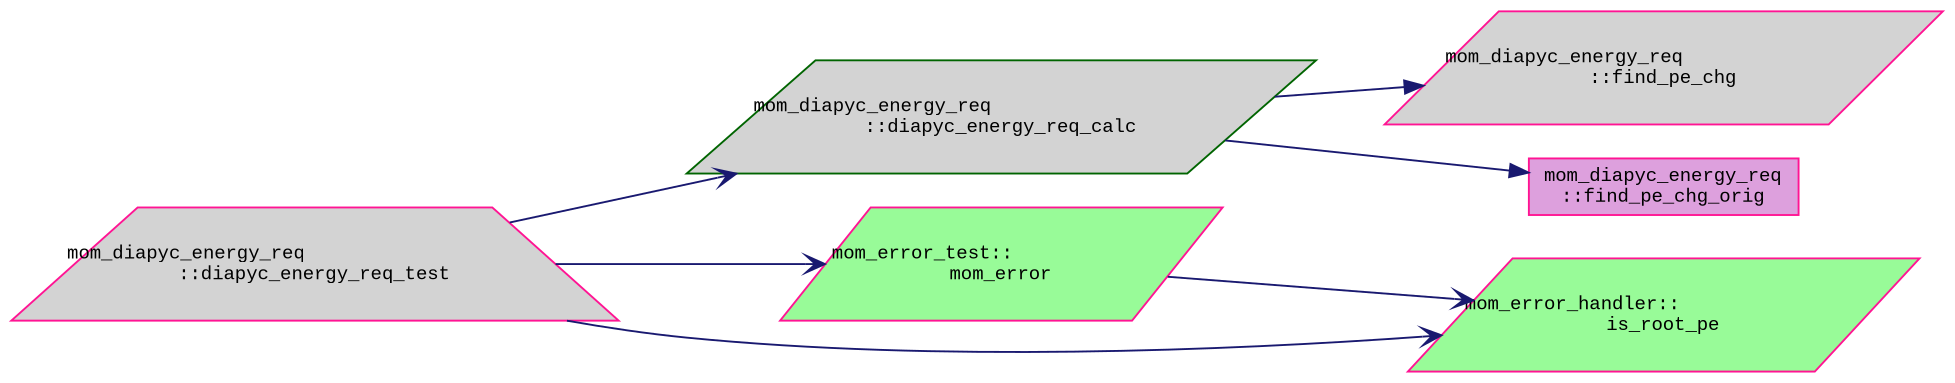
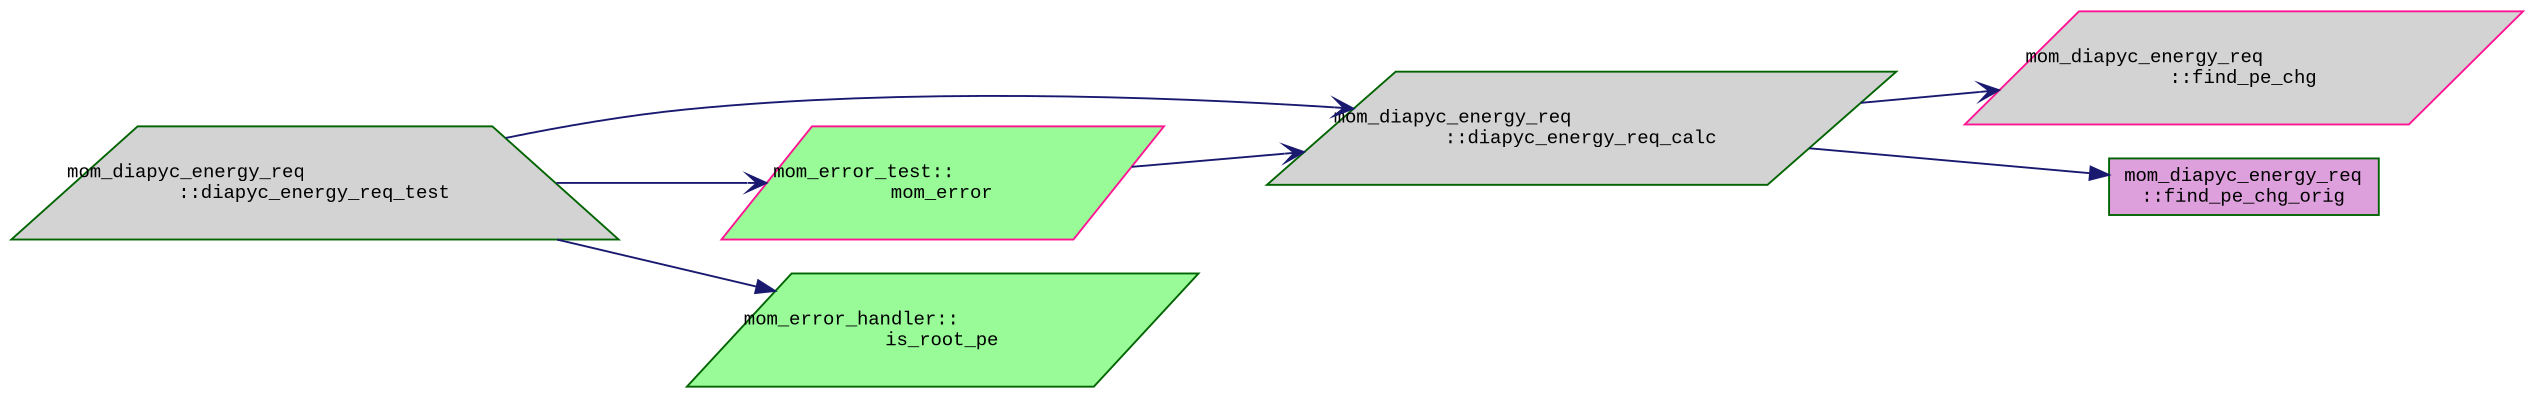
edge "mom_diapyc_energy_req ::diapyc_energy_req_calc" -> "mom_diapyc_energy_req ::find_pe_chg": arrowhead normal -> vee
node "mom_diapyc_energy_req ::find_pe_chg_orig": color deeppink -> darkgreen
node "mom_diapyc_energy_req ::diapyc_energy_req_test": color deeppink -> darkgreen
edge "mom_error_test:: mom_error" -> "mom_error_handler:: is_root_pe": now "mom_error_test:: mom_error" -> "mom_diapyc_energy_req ::diapyc_energy_req_calc"
node "mom_error_handler:: is_root_pe": color deeppink -> darkgreen
edge "mom_diapyc_energy_req ::diapyc_energy_req_test" -> "mom_error_handler:: is_root_pe": arrowhead vee -> normal
